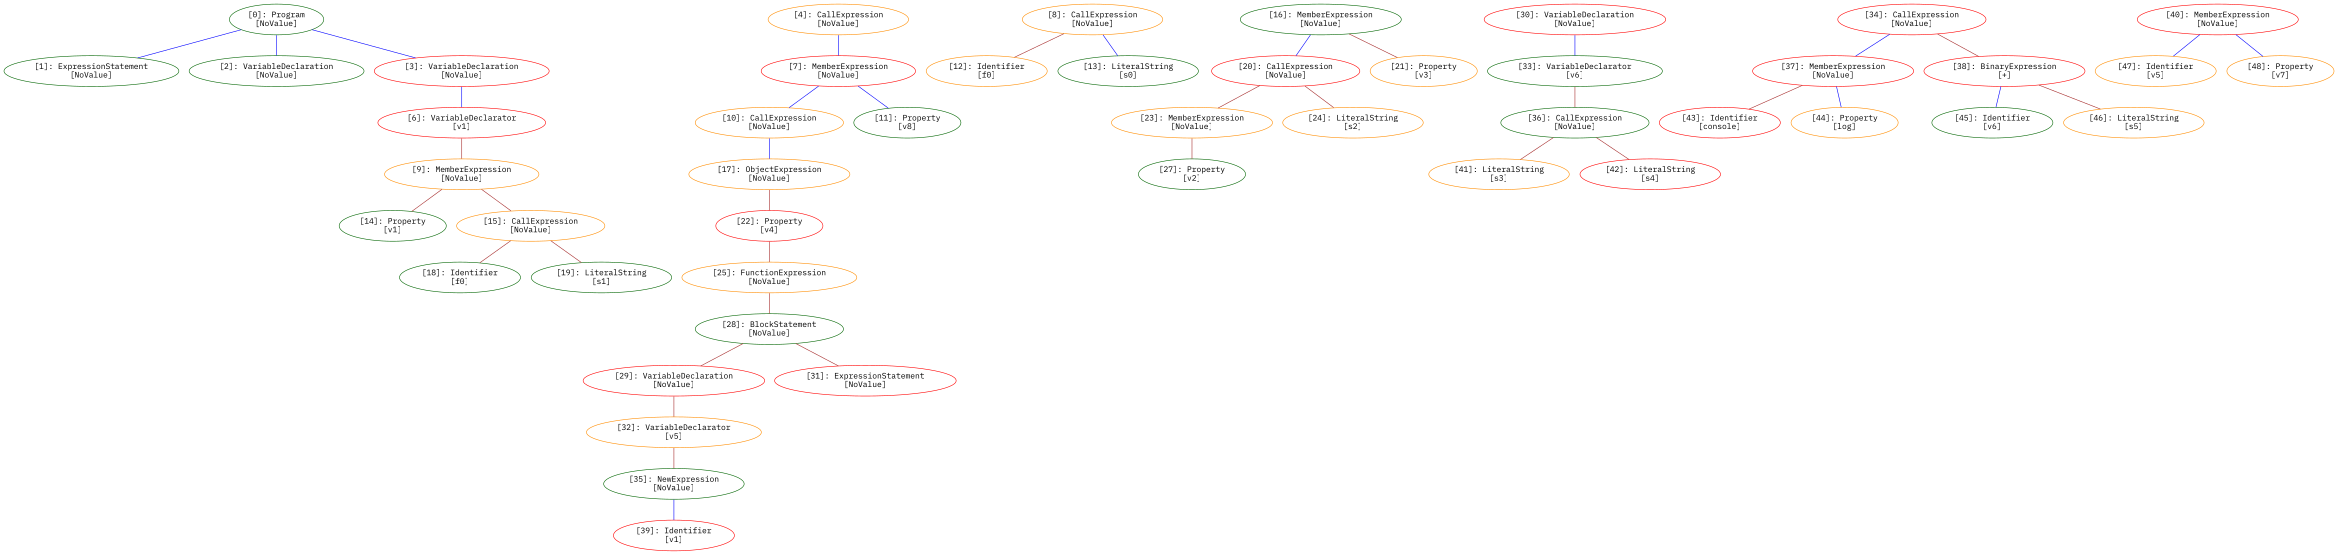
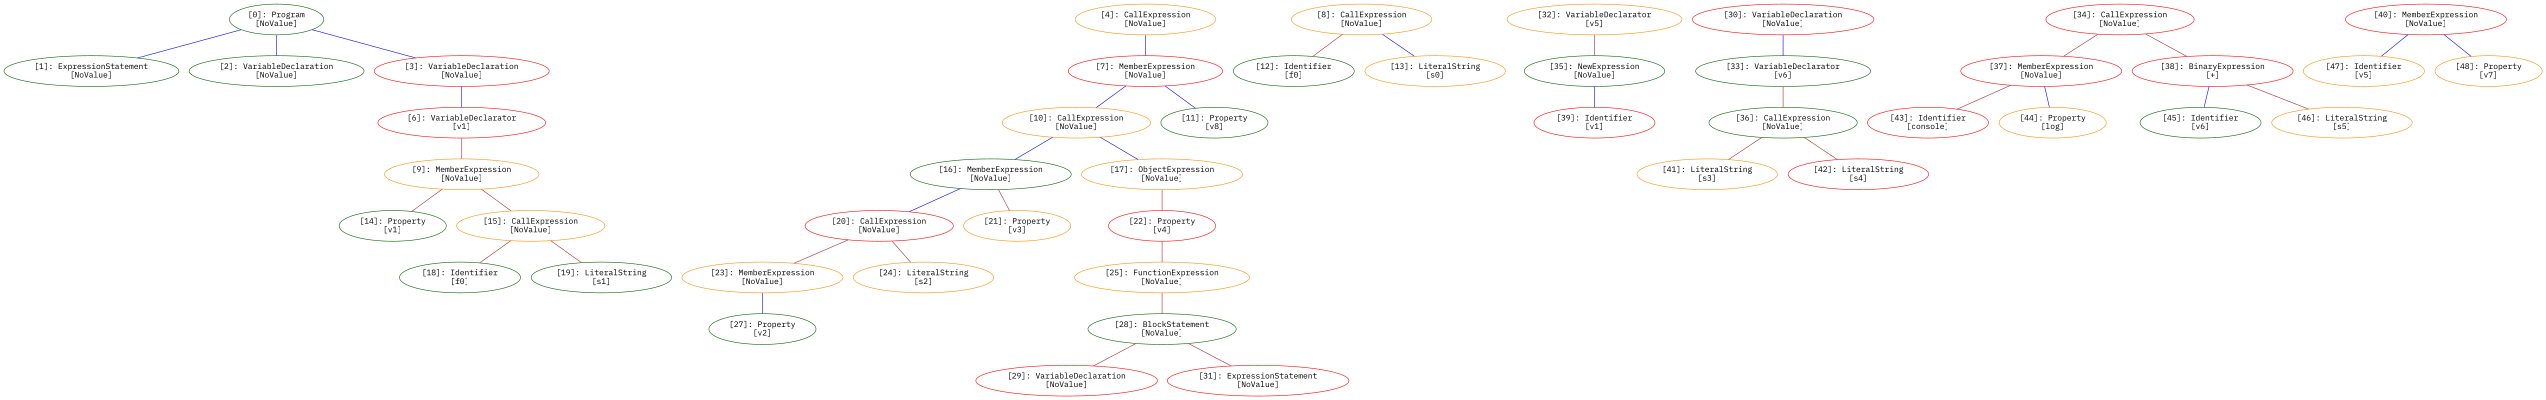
edge "[34]: CallExpression [NoValue]" -- "[37]: MemberExpression [NoValue]": color blue -> brown
node "[12]: Identifier [f0]": color darkorange -> darkgreen
node "[13]: LiteralString [s0]": color darkgreen -> darkorange
edge "[10]: CallExpression [NoValue]" -- "[16]: MemberExpression [NoValue]": added
edge "[23]: MemberExpression [NoValue]" -- "[27]: Property [v2]": color brown -> blue
edge "[29]: VariableDeclaration [NoValue]" -- "[32]: VariableDeclarator [v5]": removed
